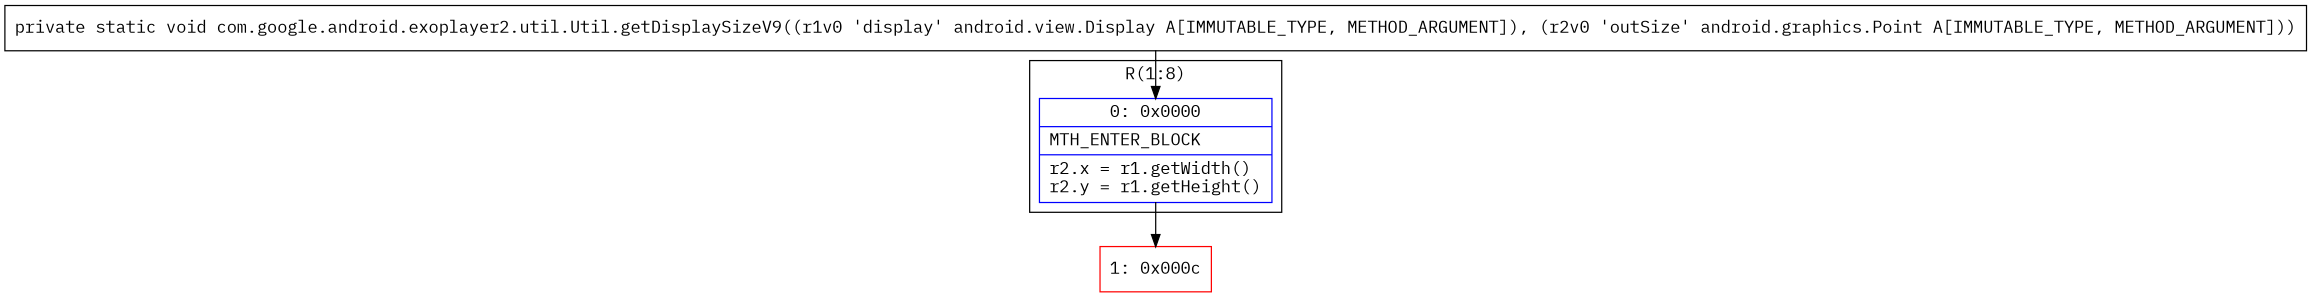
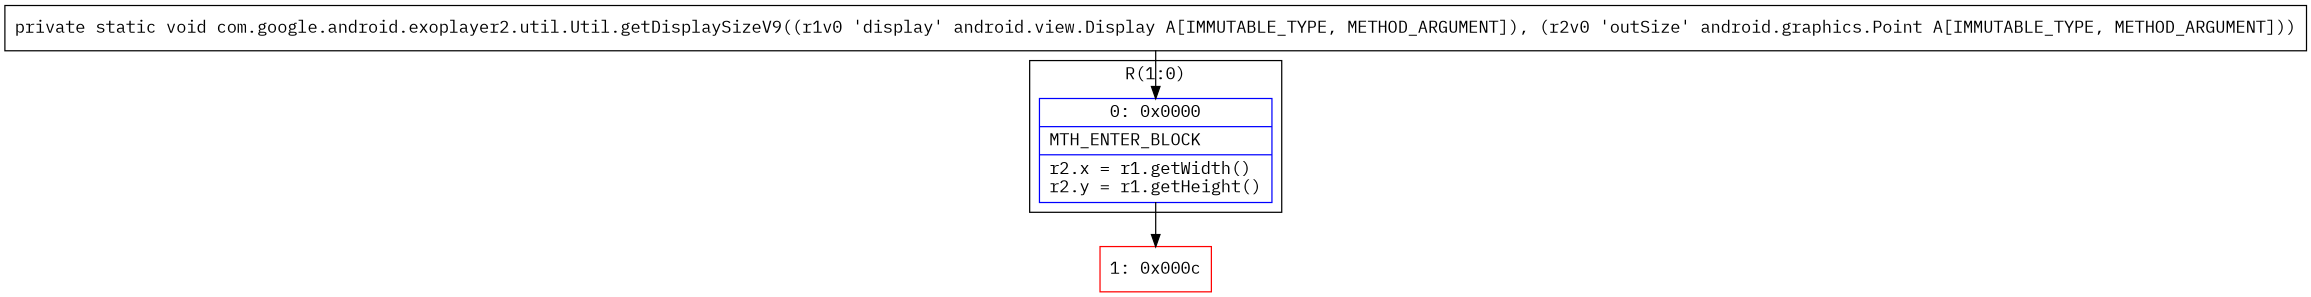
cluster "R(1:8)": label "R(1:8)" -> "R(1:0)"
